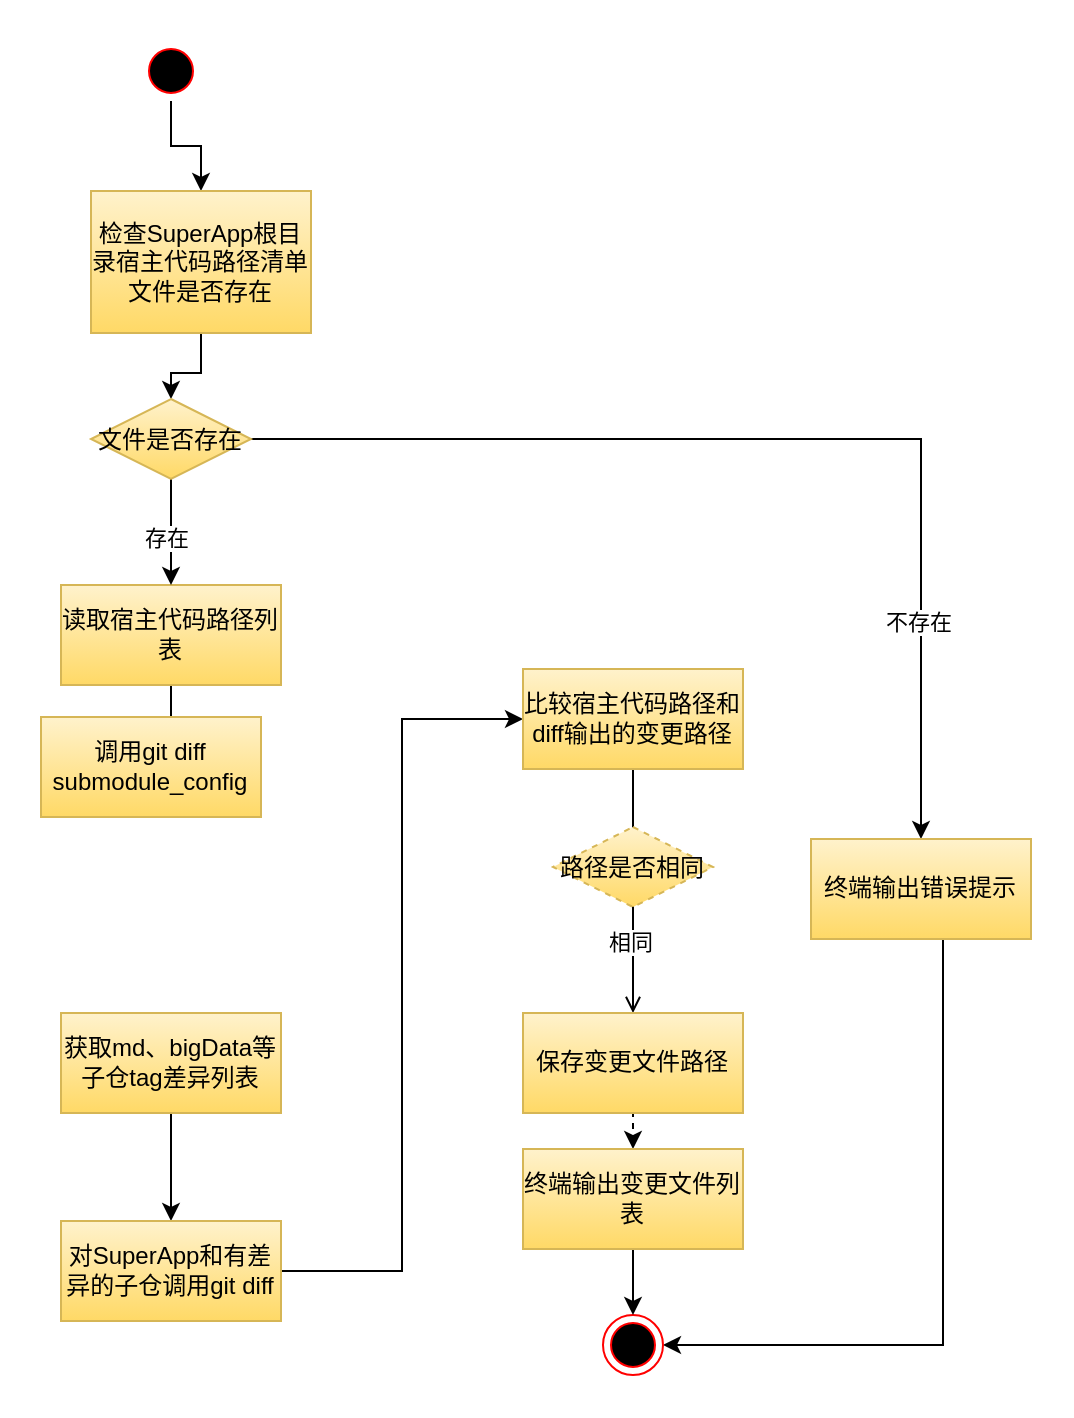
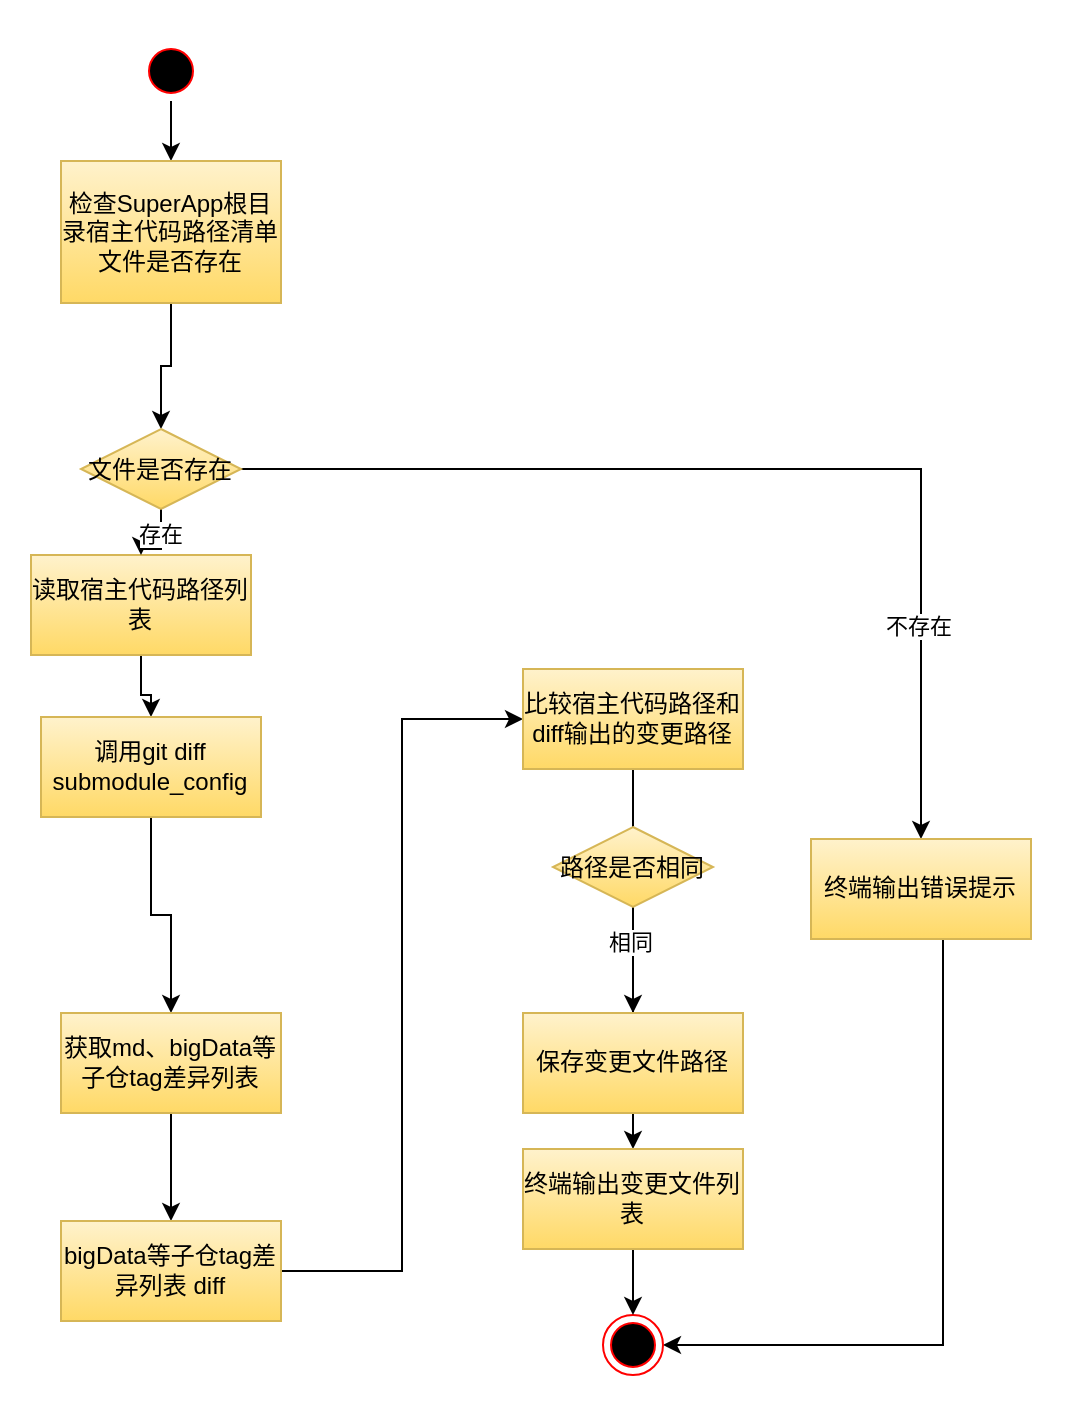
node "检查SuperApp根目录宿主代码路径清单文件是否存在": moved (201, 262) -> (171, 232)
node "文件是否存在": moved (171, 439) -> (161, 469)
node "读取宿主代码路径列表": moved (171, 635) -> (141, 605)
node "路径是否相同": style dashed -> solid
edge "比较宿主代码路径和diff输出的变更路径" -> "保存变更文件路径": arrowhead open -> classic
edge "调用git diff submodule_config" -> "获取md、bigData等子仓tag差异列表": added
edge "路径是否相同" -> "终端输出变更文件列表": style dashed -> solid
node "对SuperApp和有差异的子仓调用git diff": label "对SuperApp和有差异的子仓调用git diff" -> "bigData等子仓tag差异列表 diff"
